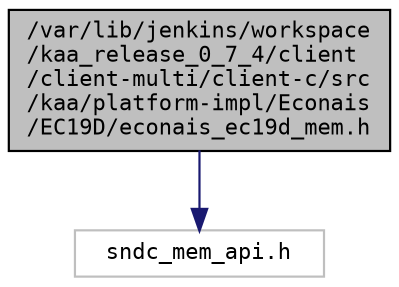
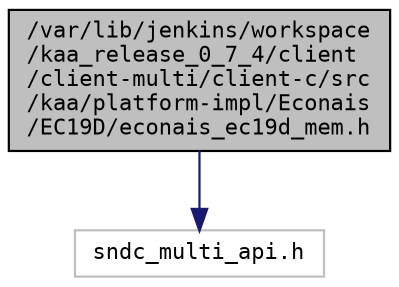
node "sndc_mem_api.h": label "sndc_mem_api.h" -> "sndc_multi_api.h"
